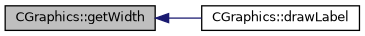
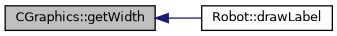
node "CGraphics::drawLabel": label "CGraphics::drawLabel" -> "Robot::drawLabel"
